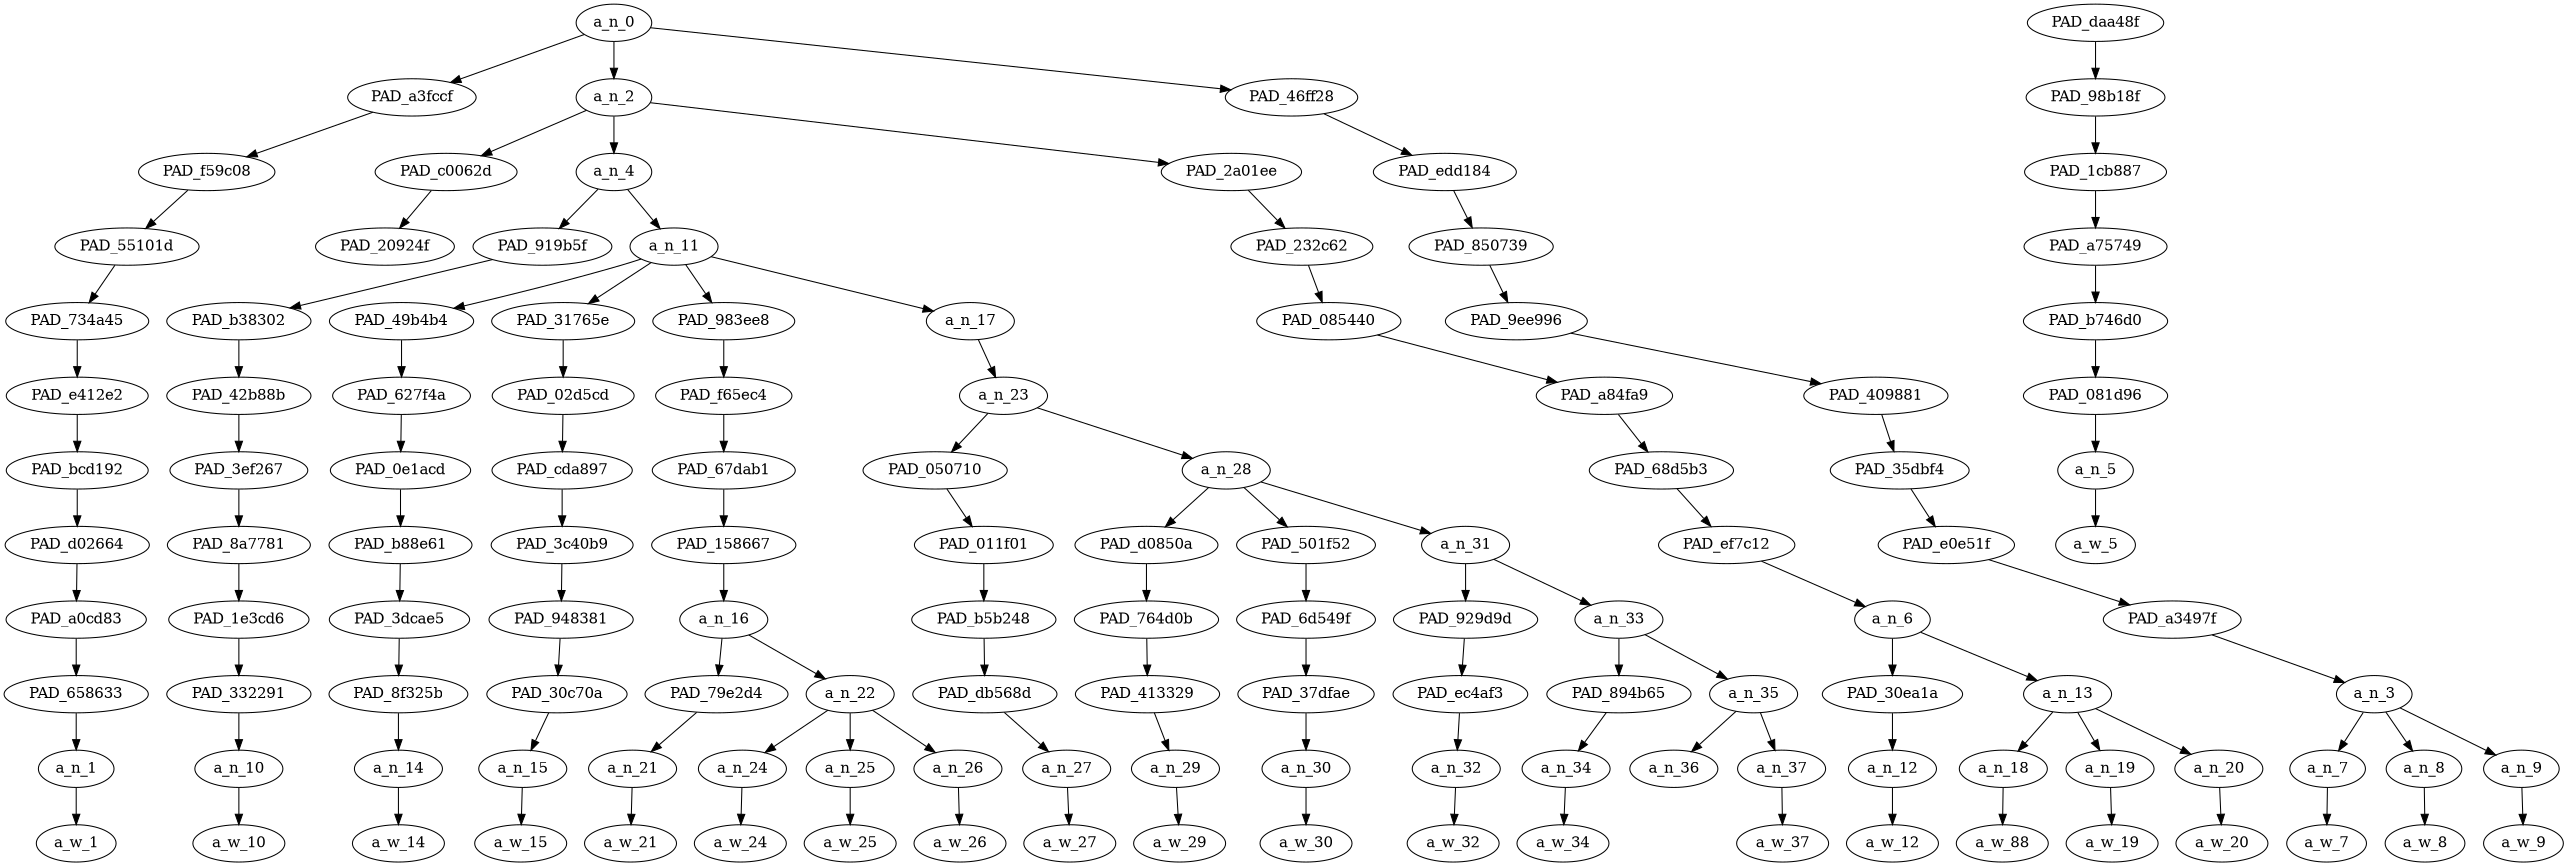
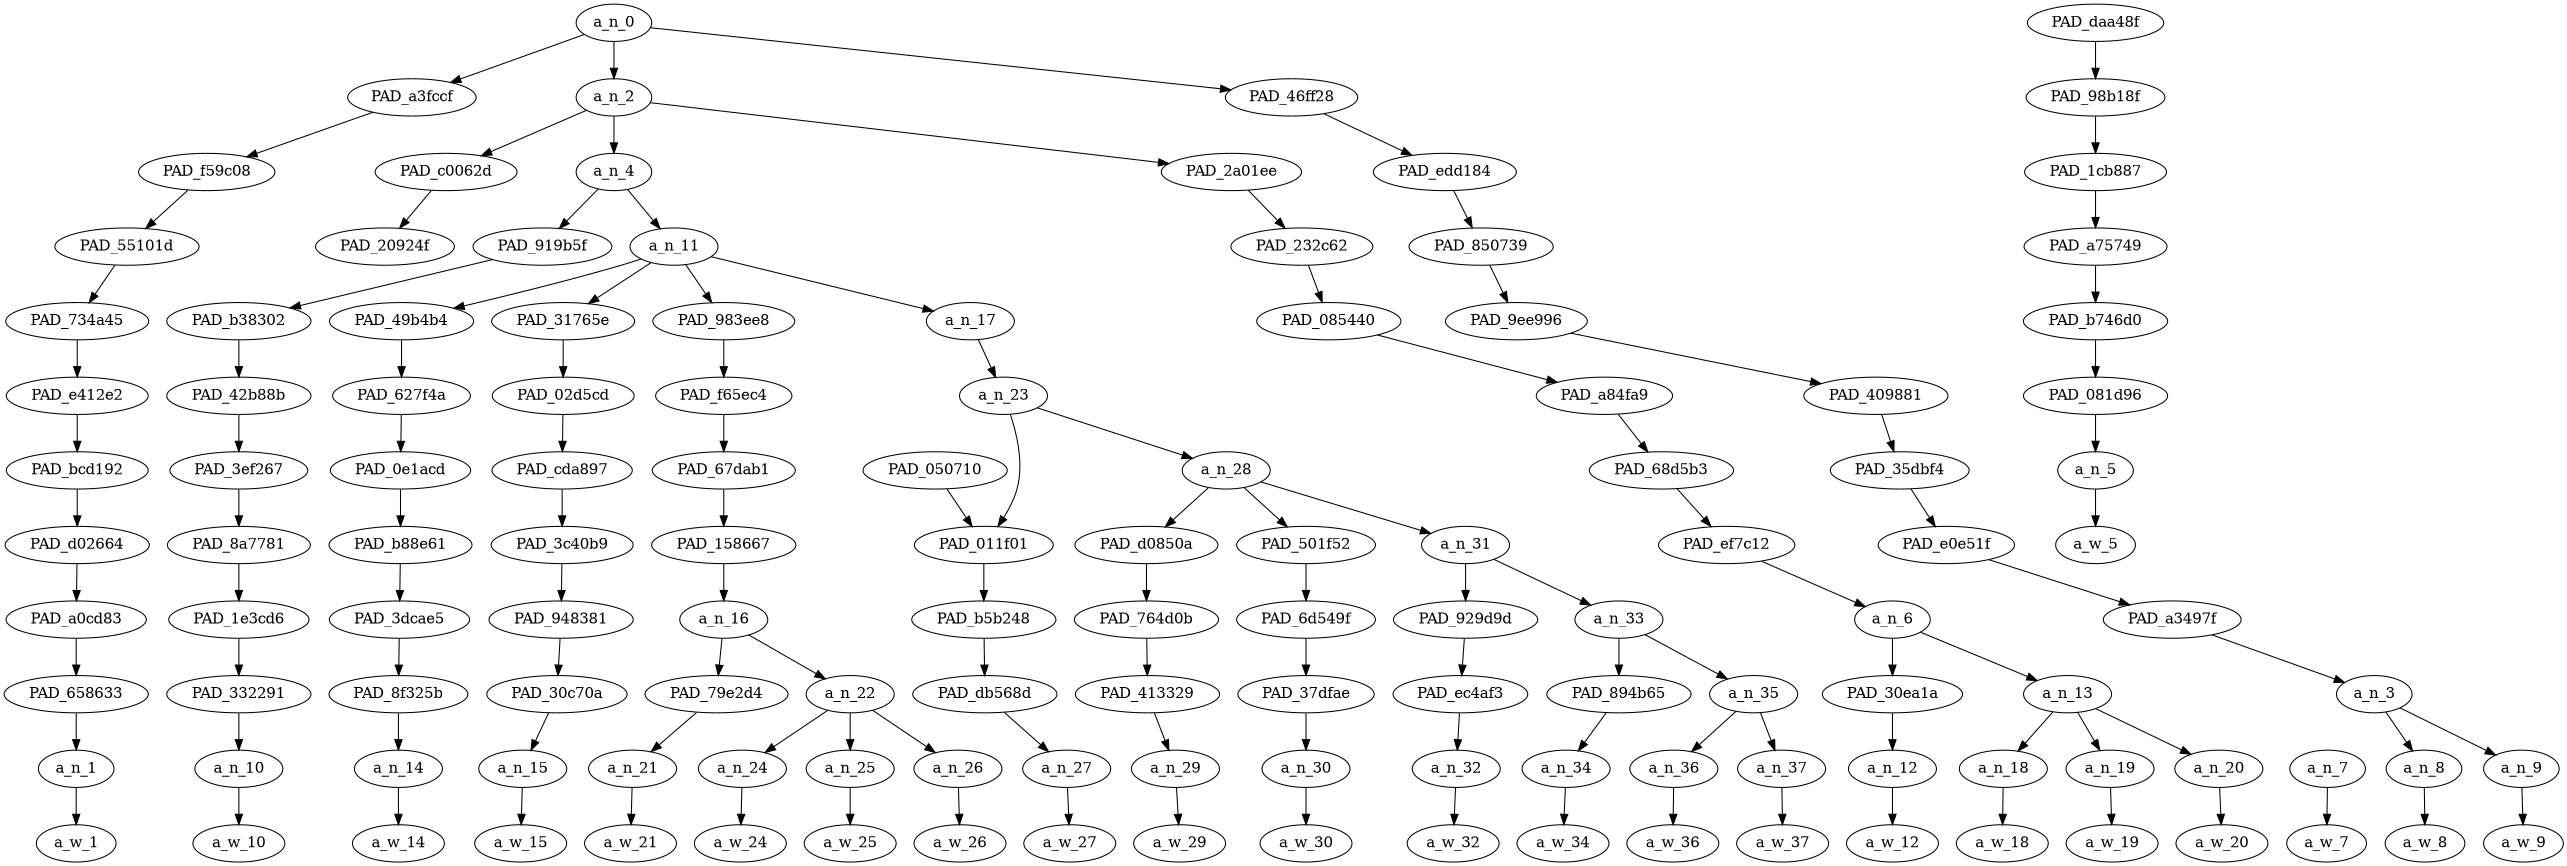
edge "a_n_23" -> "PAD_050710": now "a_n_23" -> "PAD_011f01"
edge "a_n_3" -> "a_n_7": removed
node "a_w_36": added
node "a_w_88": label "a_w_88" -> "a_w_18"
